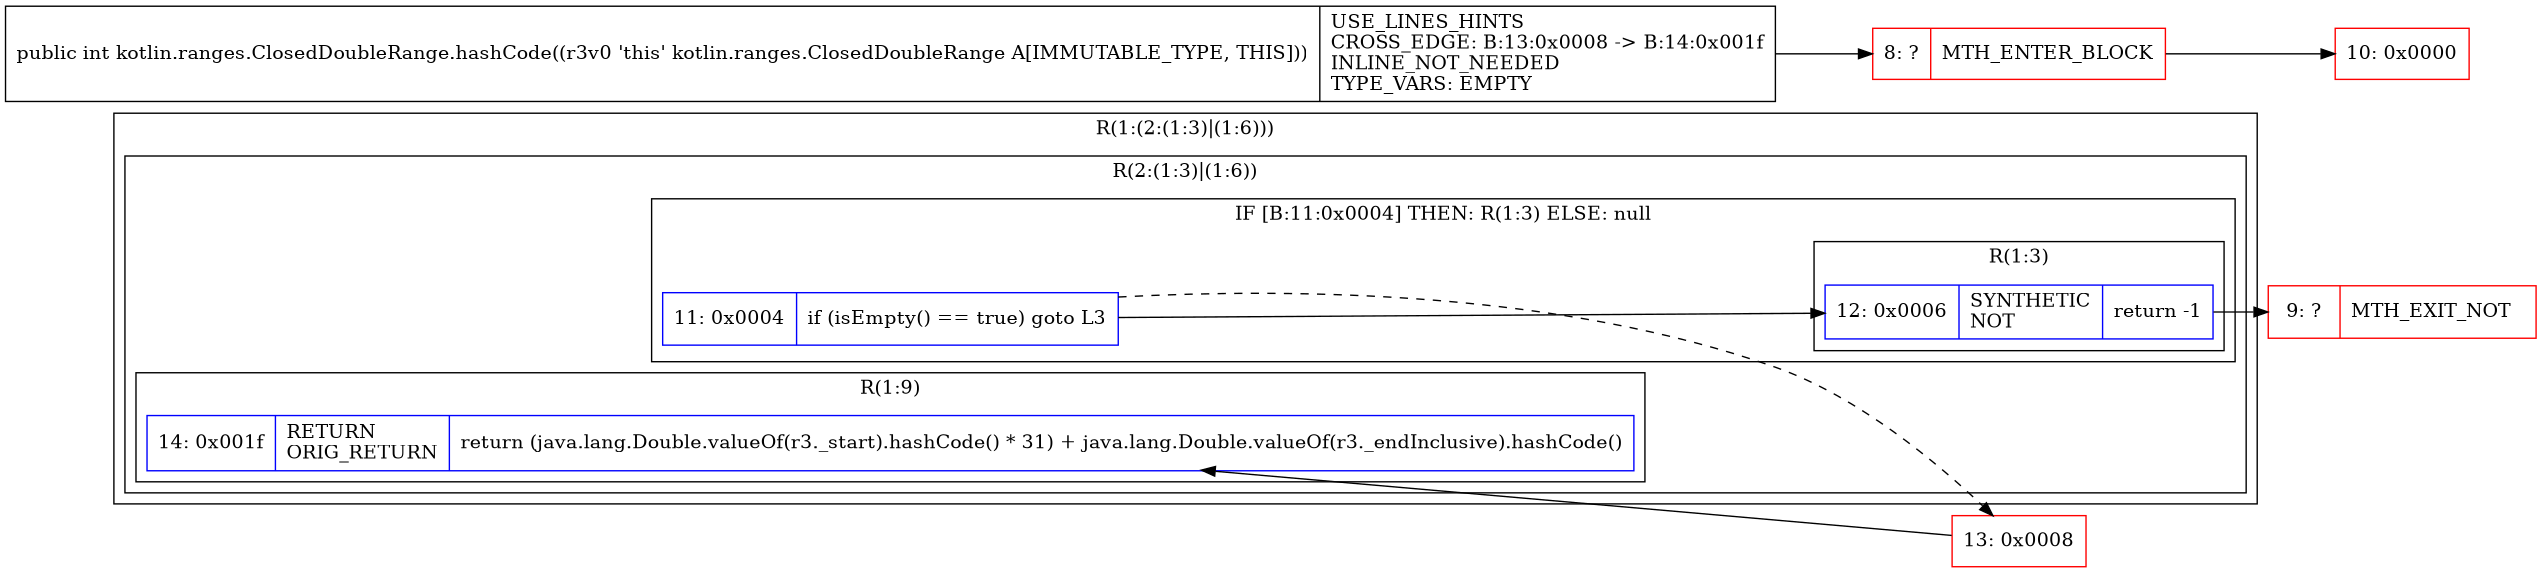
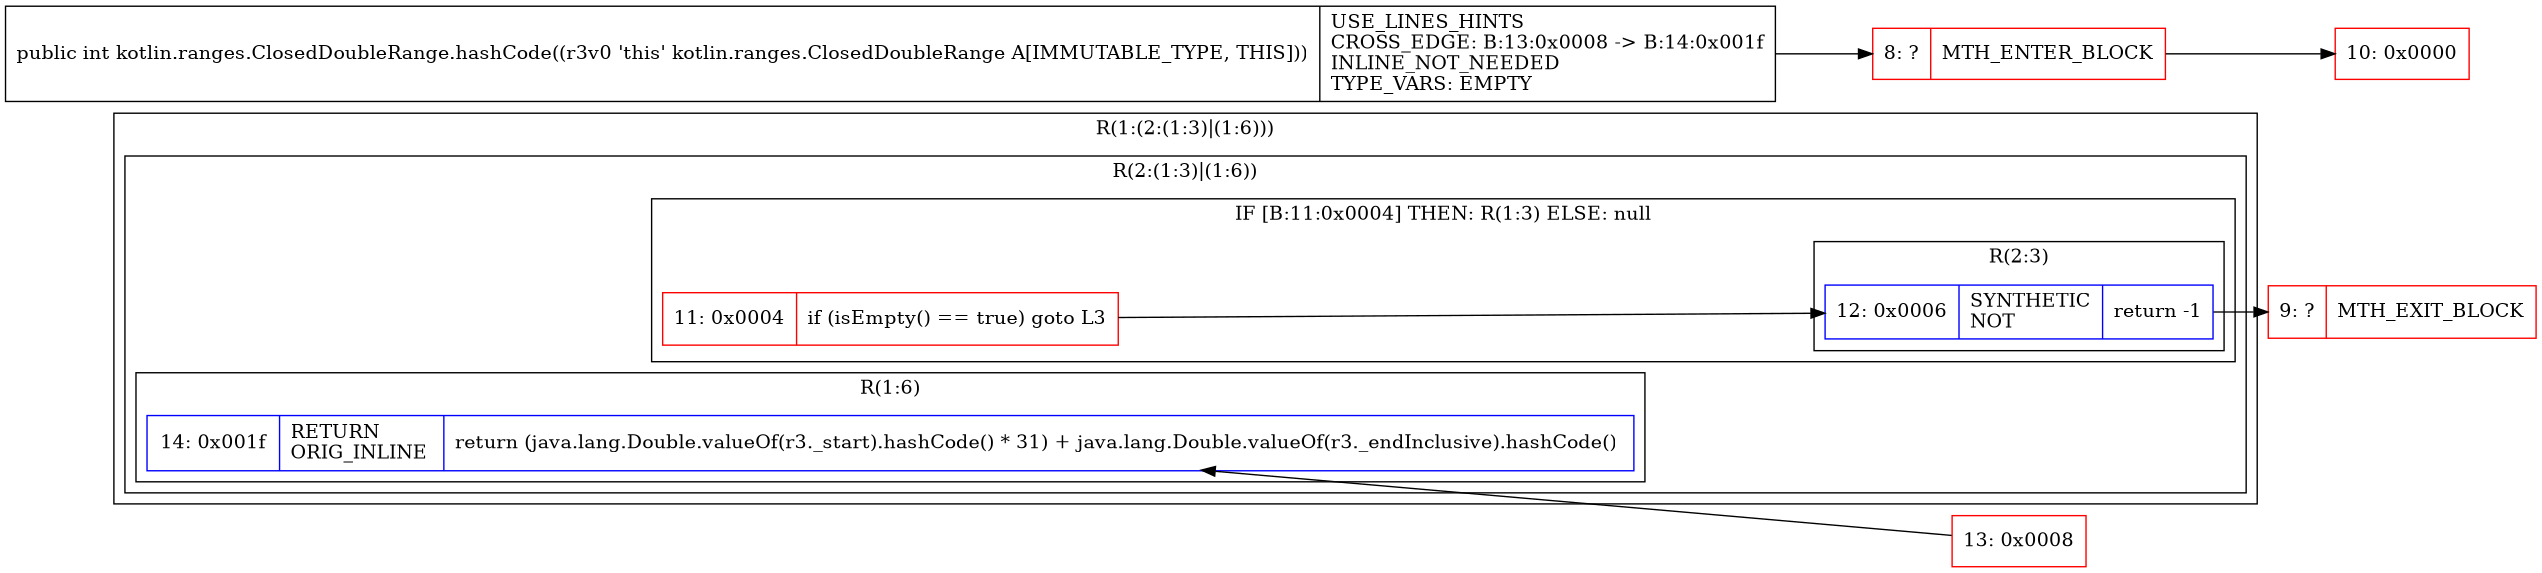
cluster "R(1:3)": label "R(1:3)" -> "R(2:3)"
node "9: ?": text "MTH_EXIT_NOT" -> "MTH_EXIT_BLOCK"
node "11: 0x0004": color blue -> red
edge "11: 0x0004" -> "13: 0x0008": removed
cluster "R(1:9)": label "R(1:9)" -> "R(1:6)"
node "14: 0x001f": text "ORIG_RETURN" -> "ORIG_INLINE"
